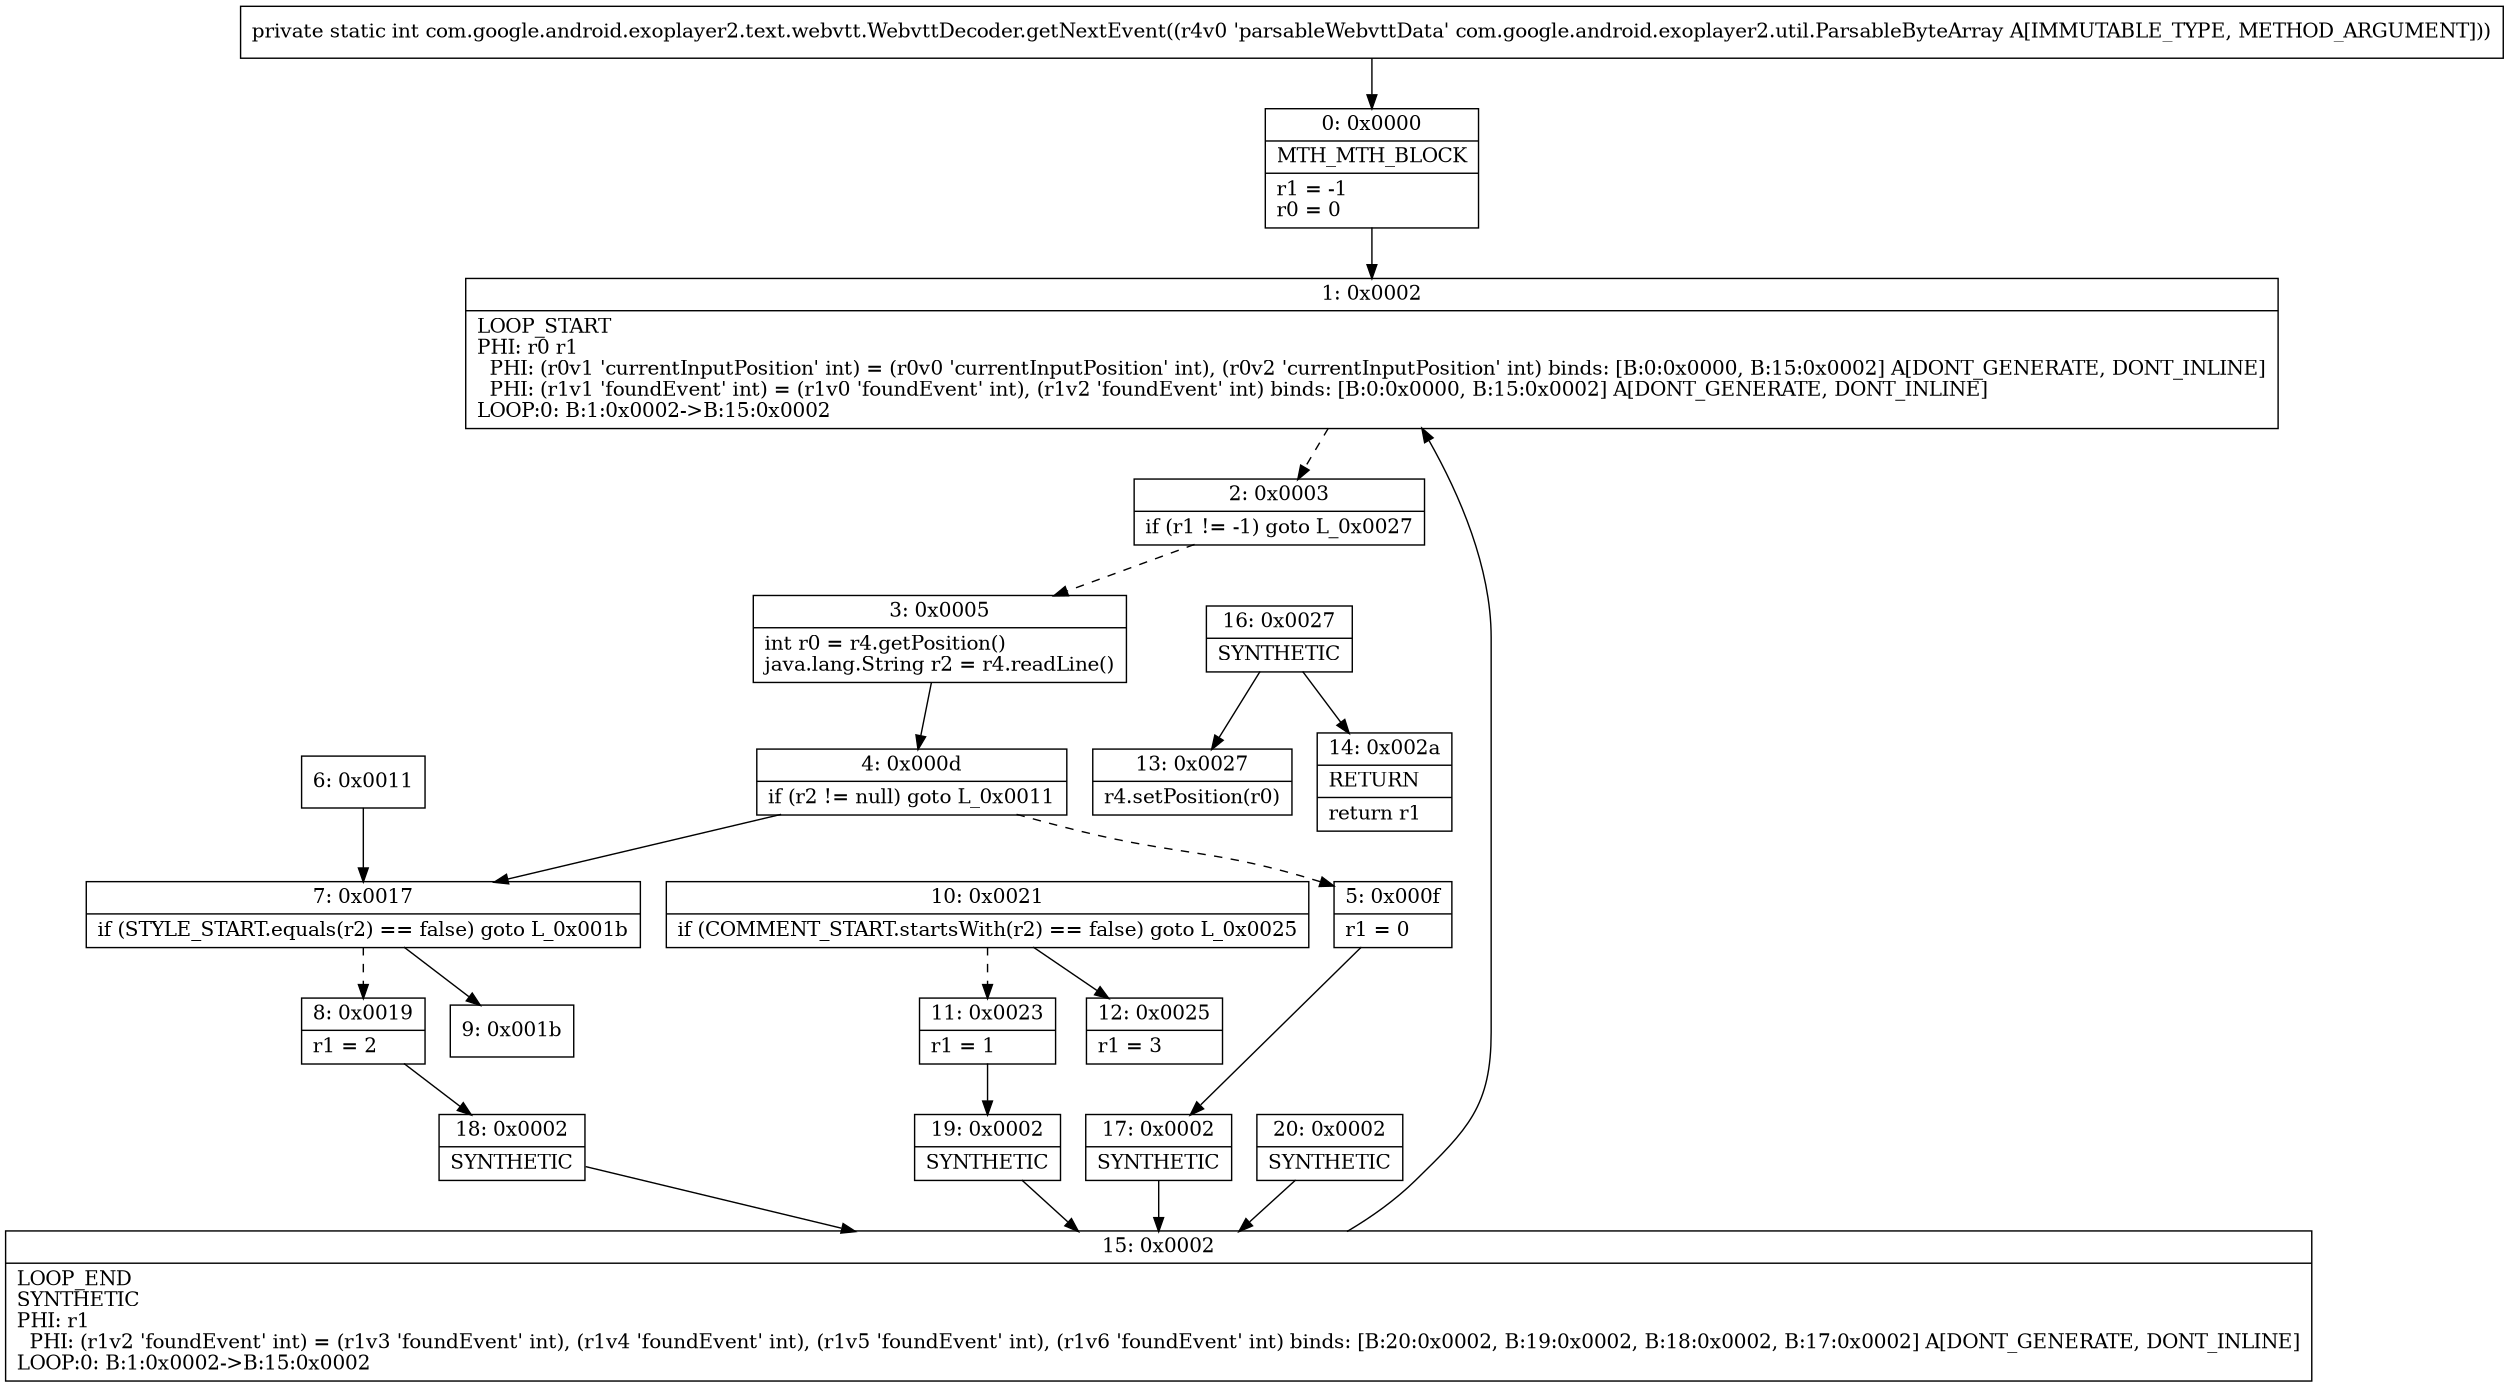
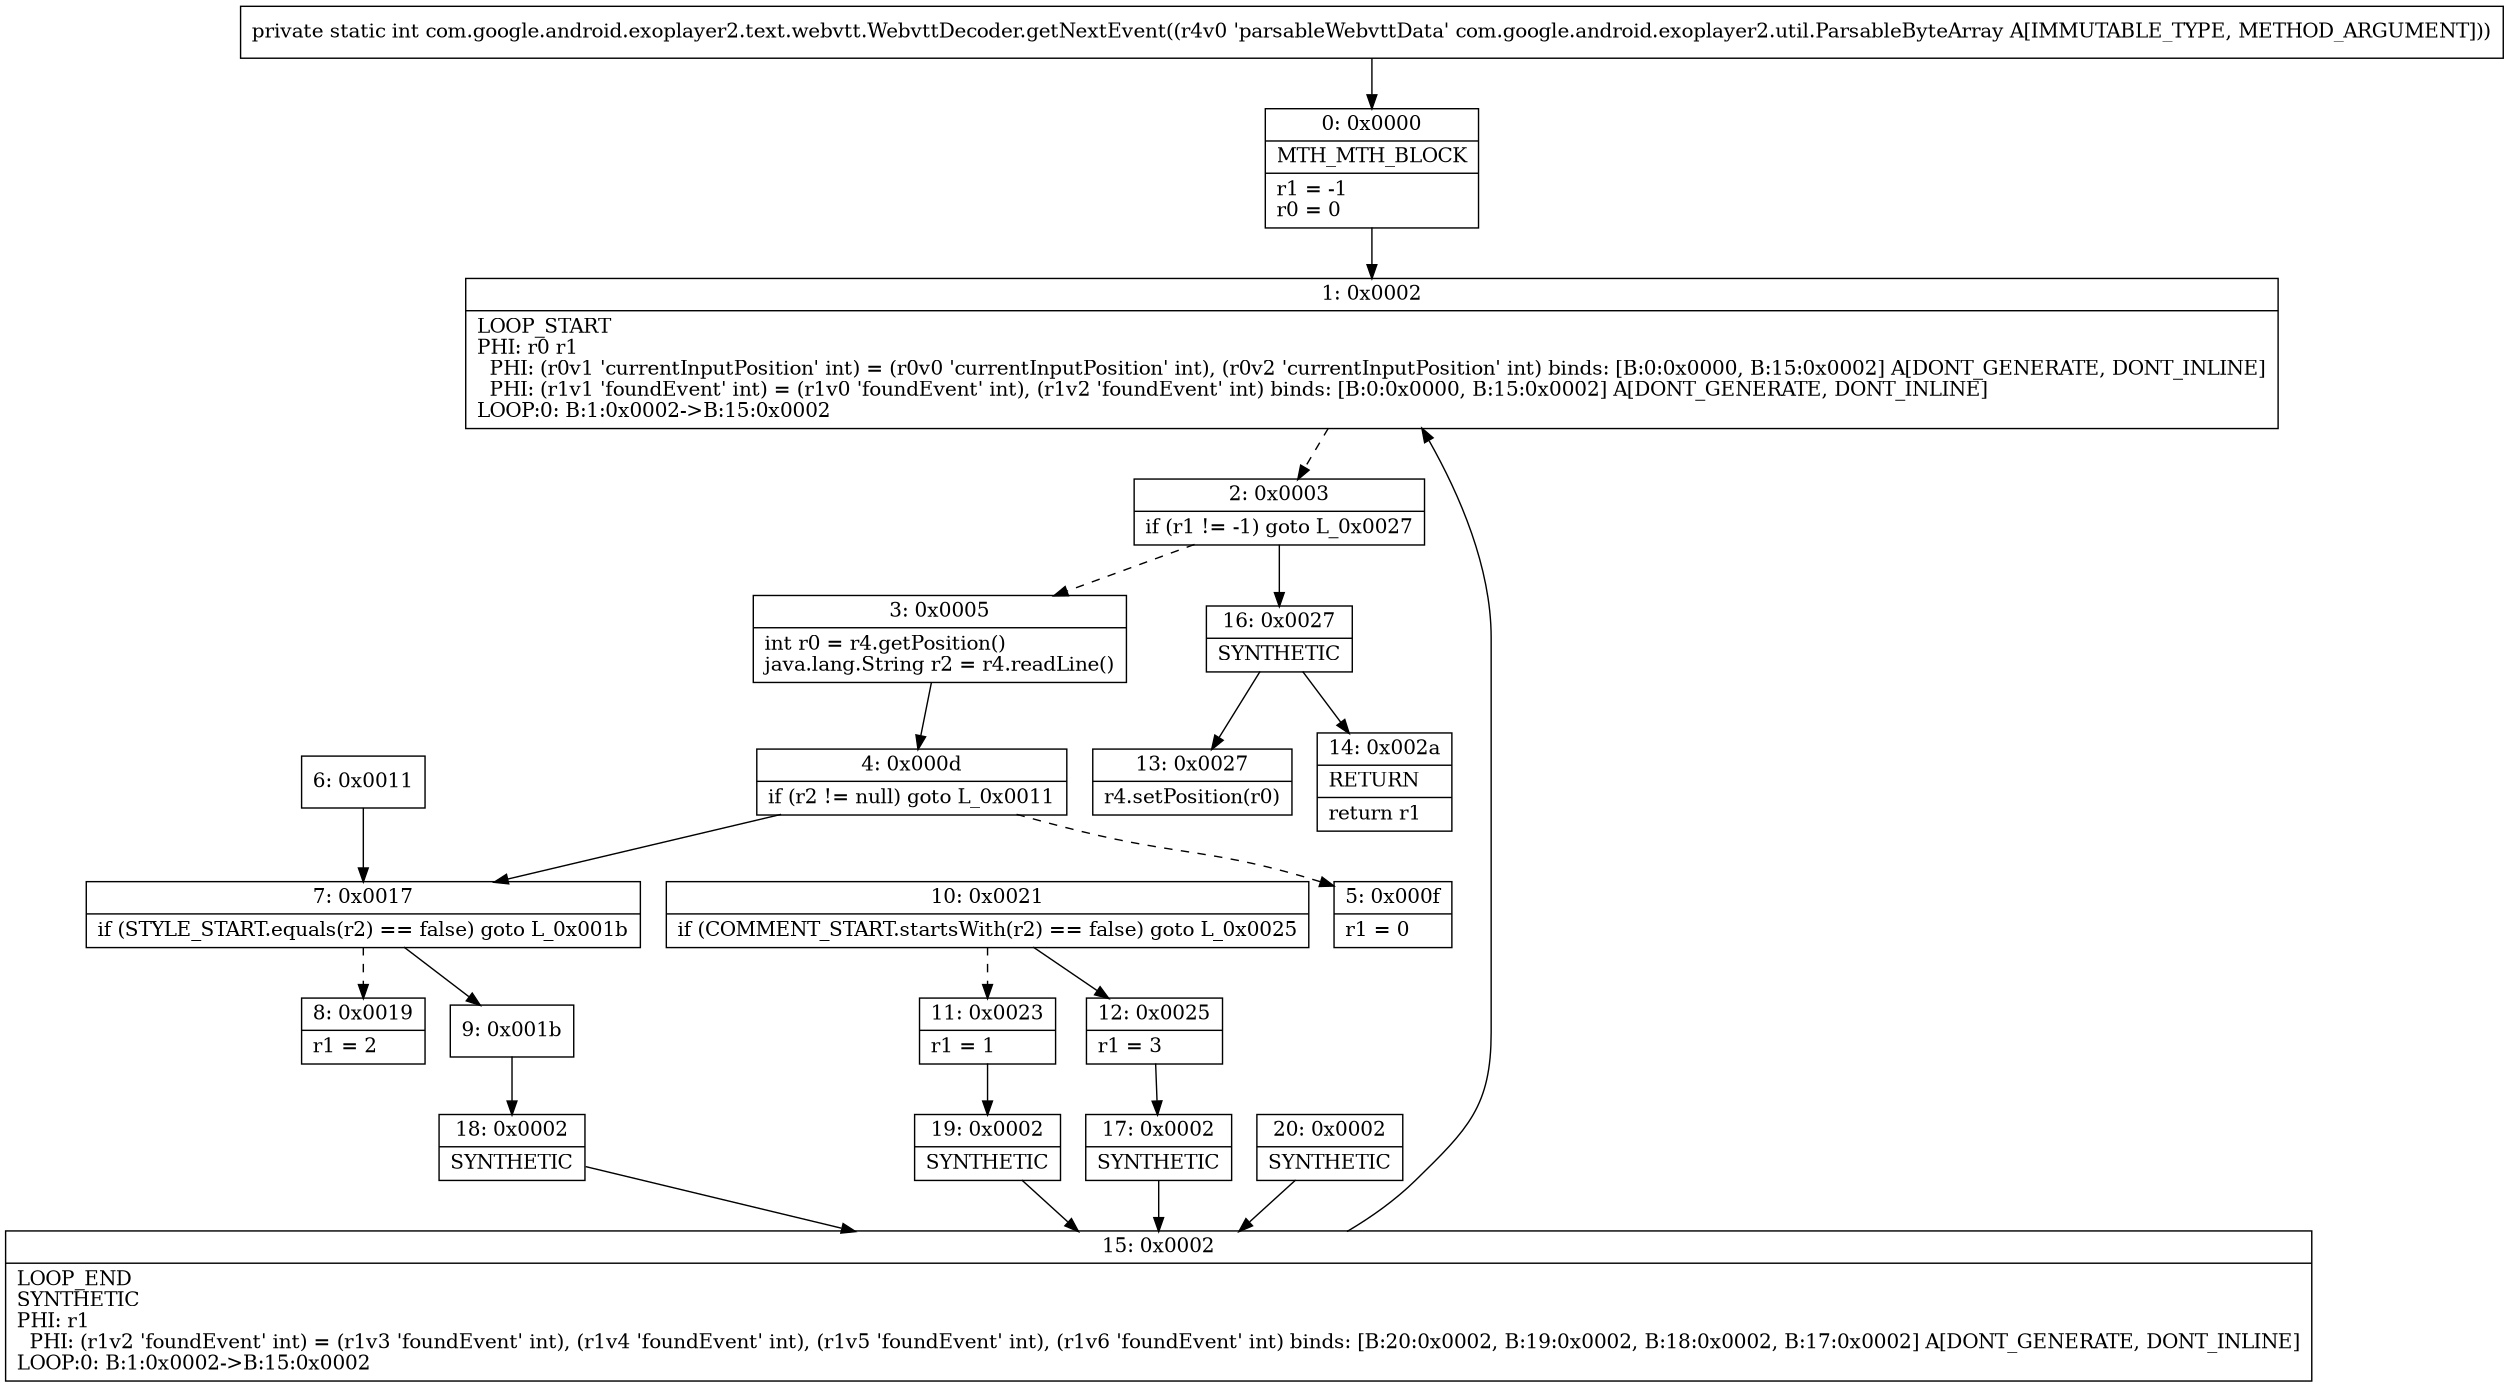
edge "2: 0x0003" -> "16: 0x0027": added
edge "5: 0x000f" -> "17: 0x0002": now "12: 0x0025" -> "17: 0x0002"
edge "8: 0x0019" -> "18: 0x0002": now "9: 0x001b" -> "18: 0x0002"
